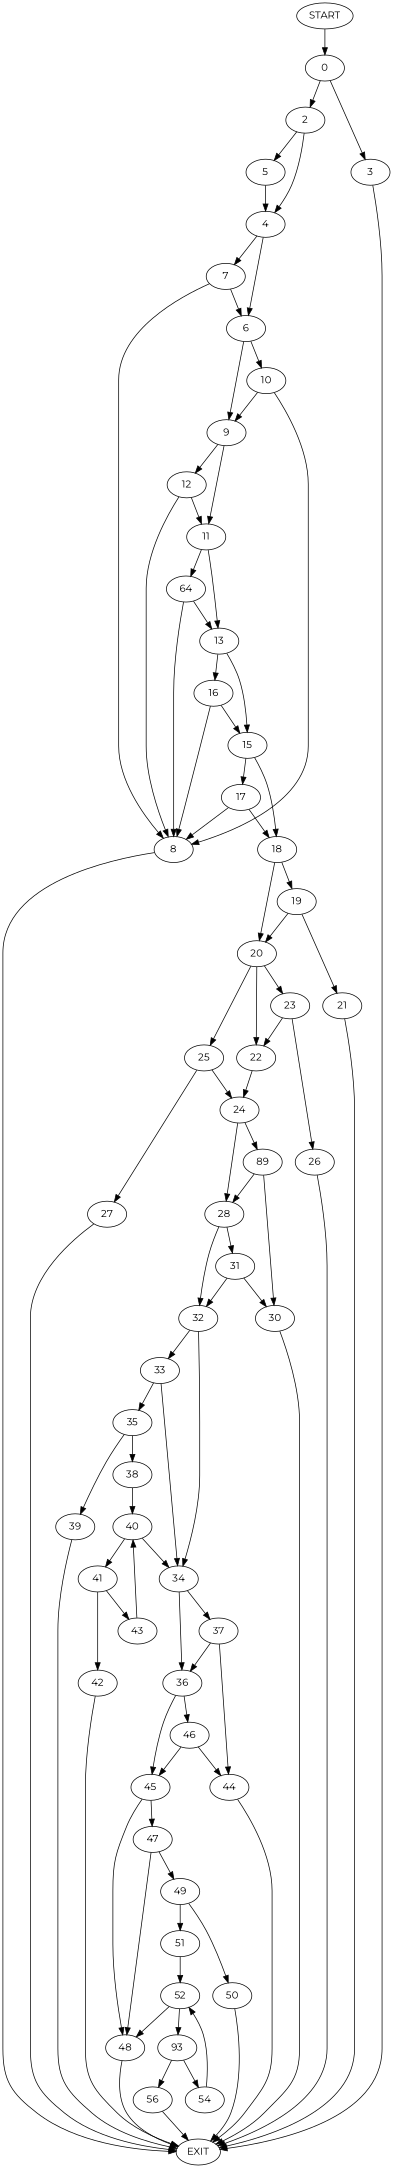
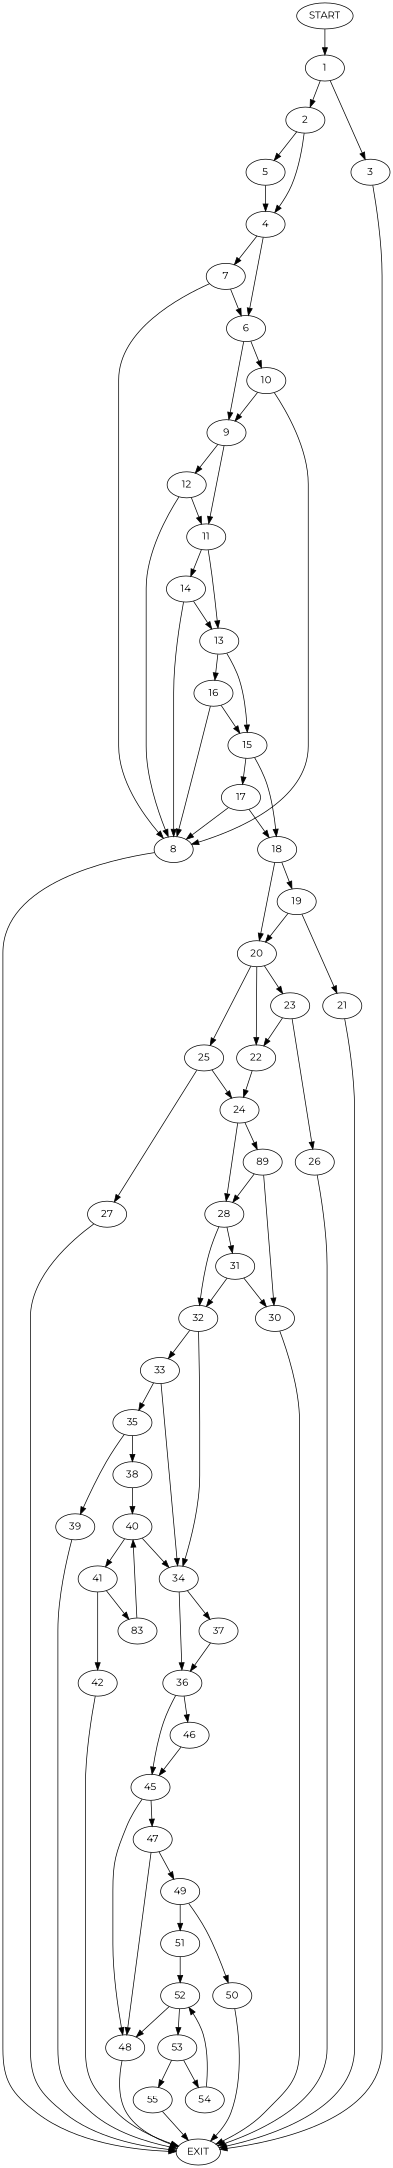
node "0": label "0" -> "1"
node "64": label "64" -> "14"
node "43": label "43" -> "83"
node "44": removed
node "93": label "93" -> "53"
node "56": label "56" -> "55"
